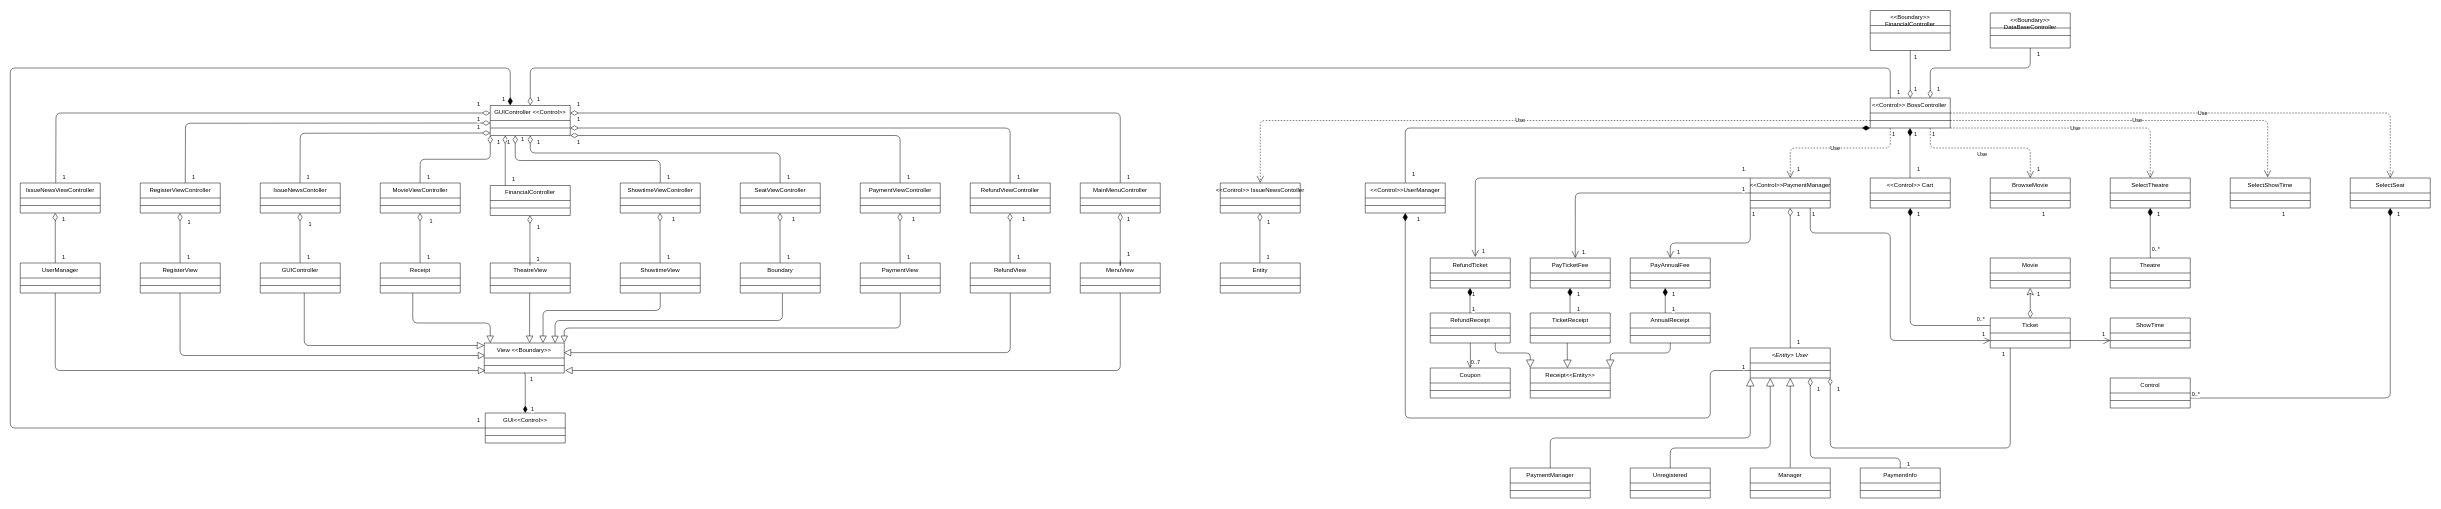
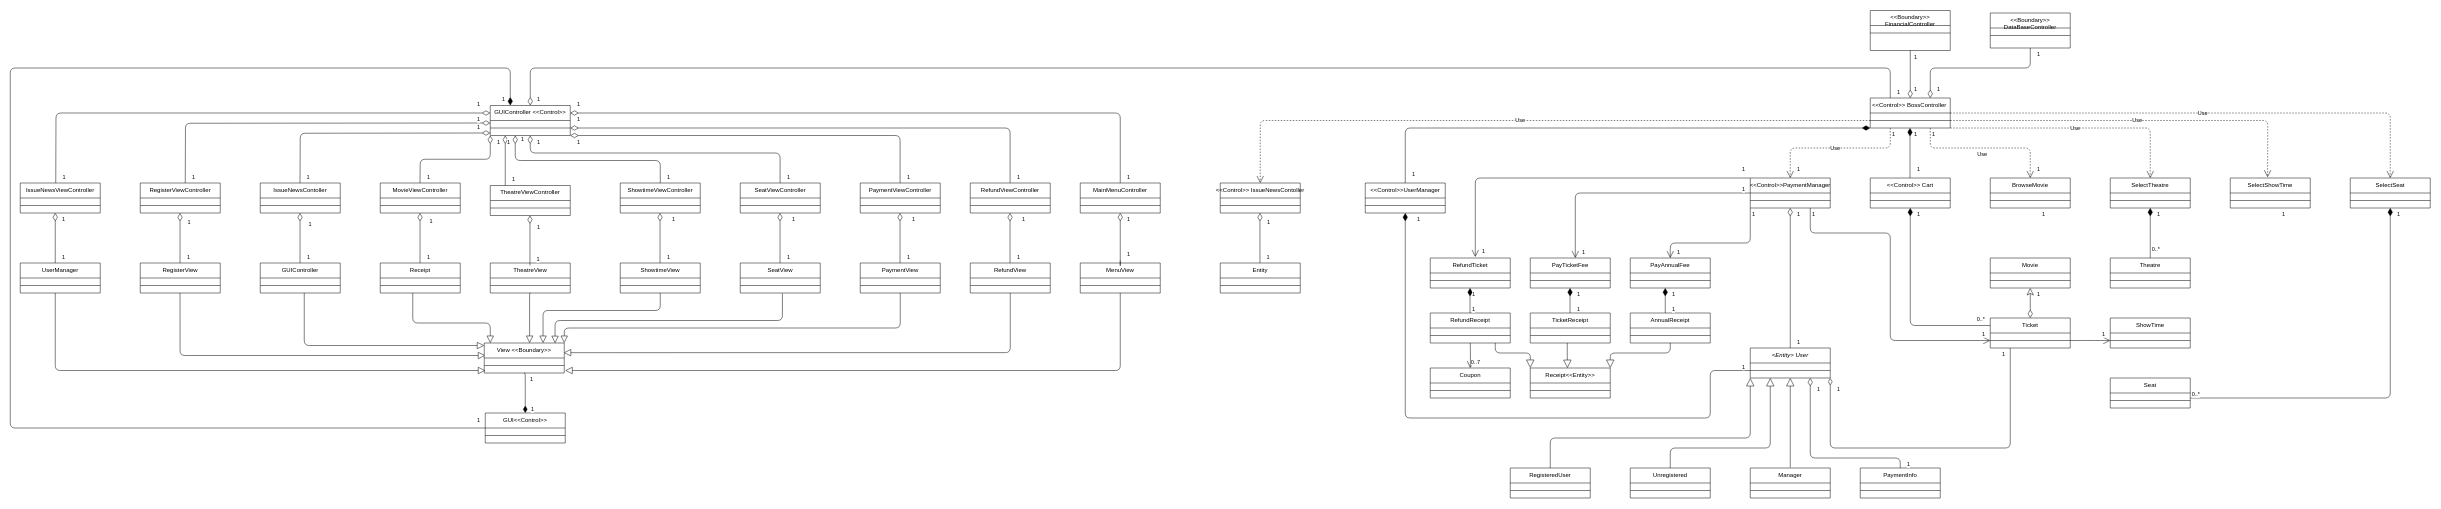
node "FinancialController": label "FinancialController" -> "TheatreViewController"
node "Boundary": label "Boundary" -> "SeatView"
node "Control": label "Control" -> "Seat"
node "PaymentManager": label "PaymentManager" -> "RegisteredUser"
